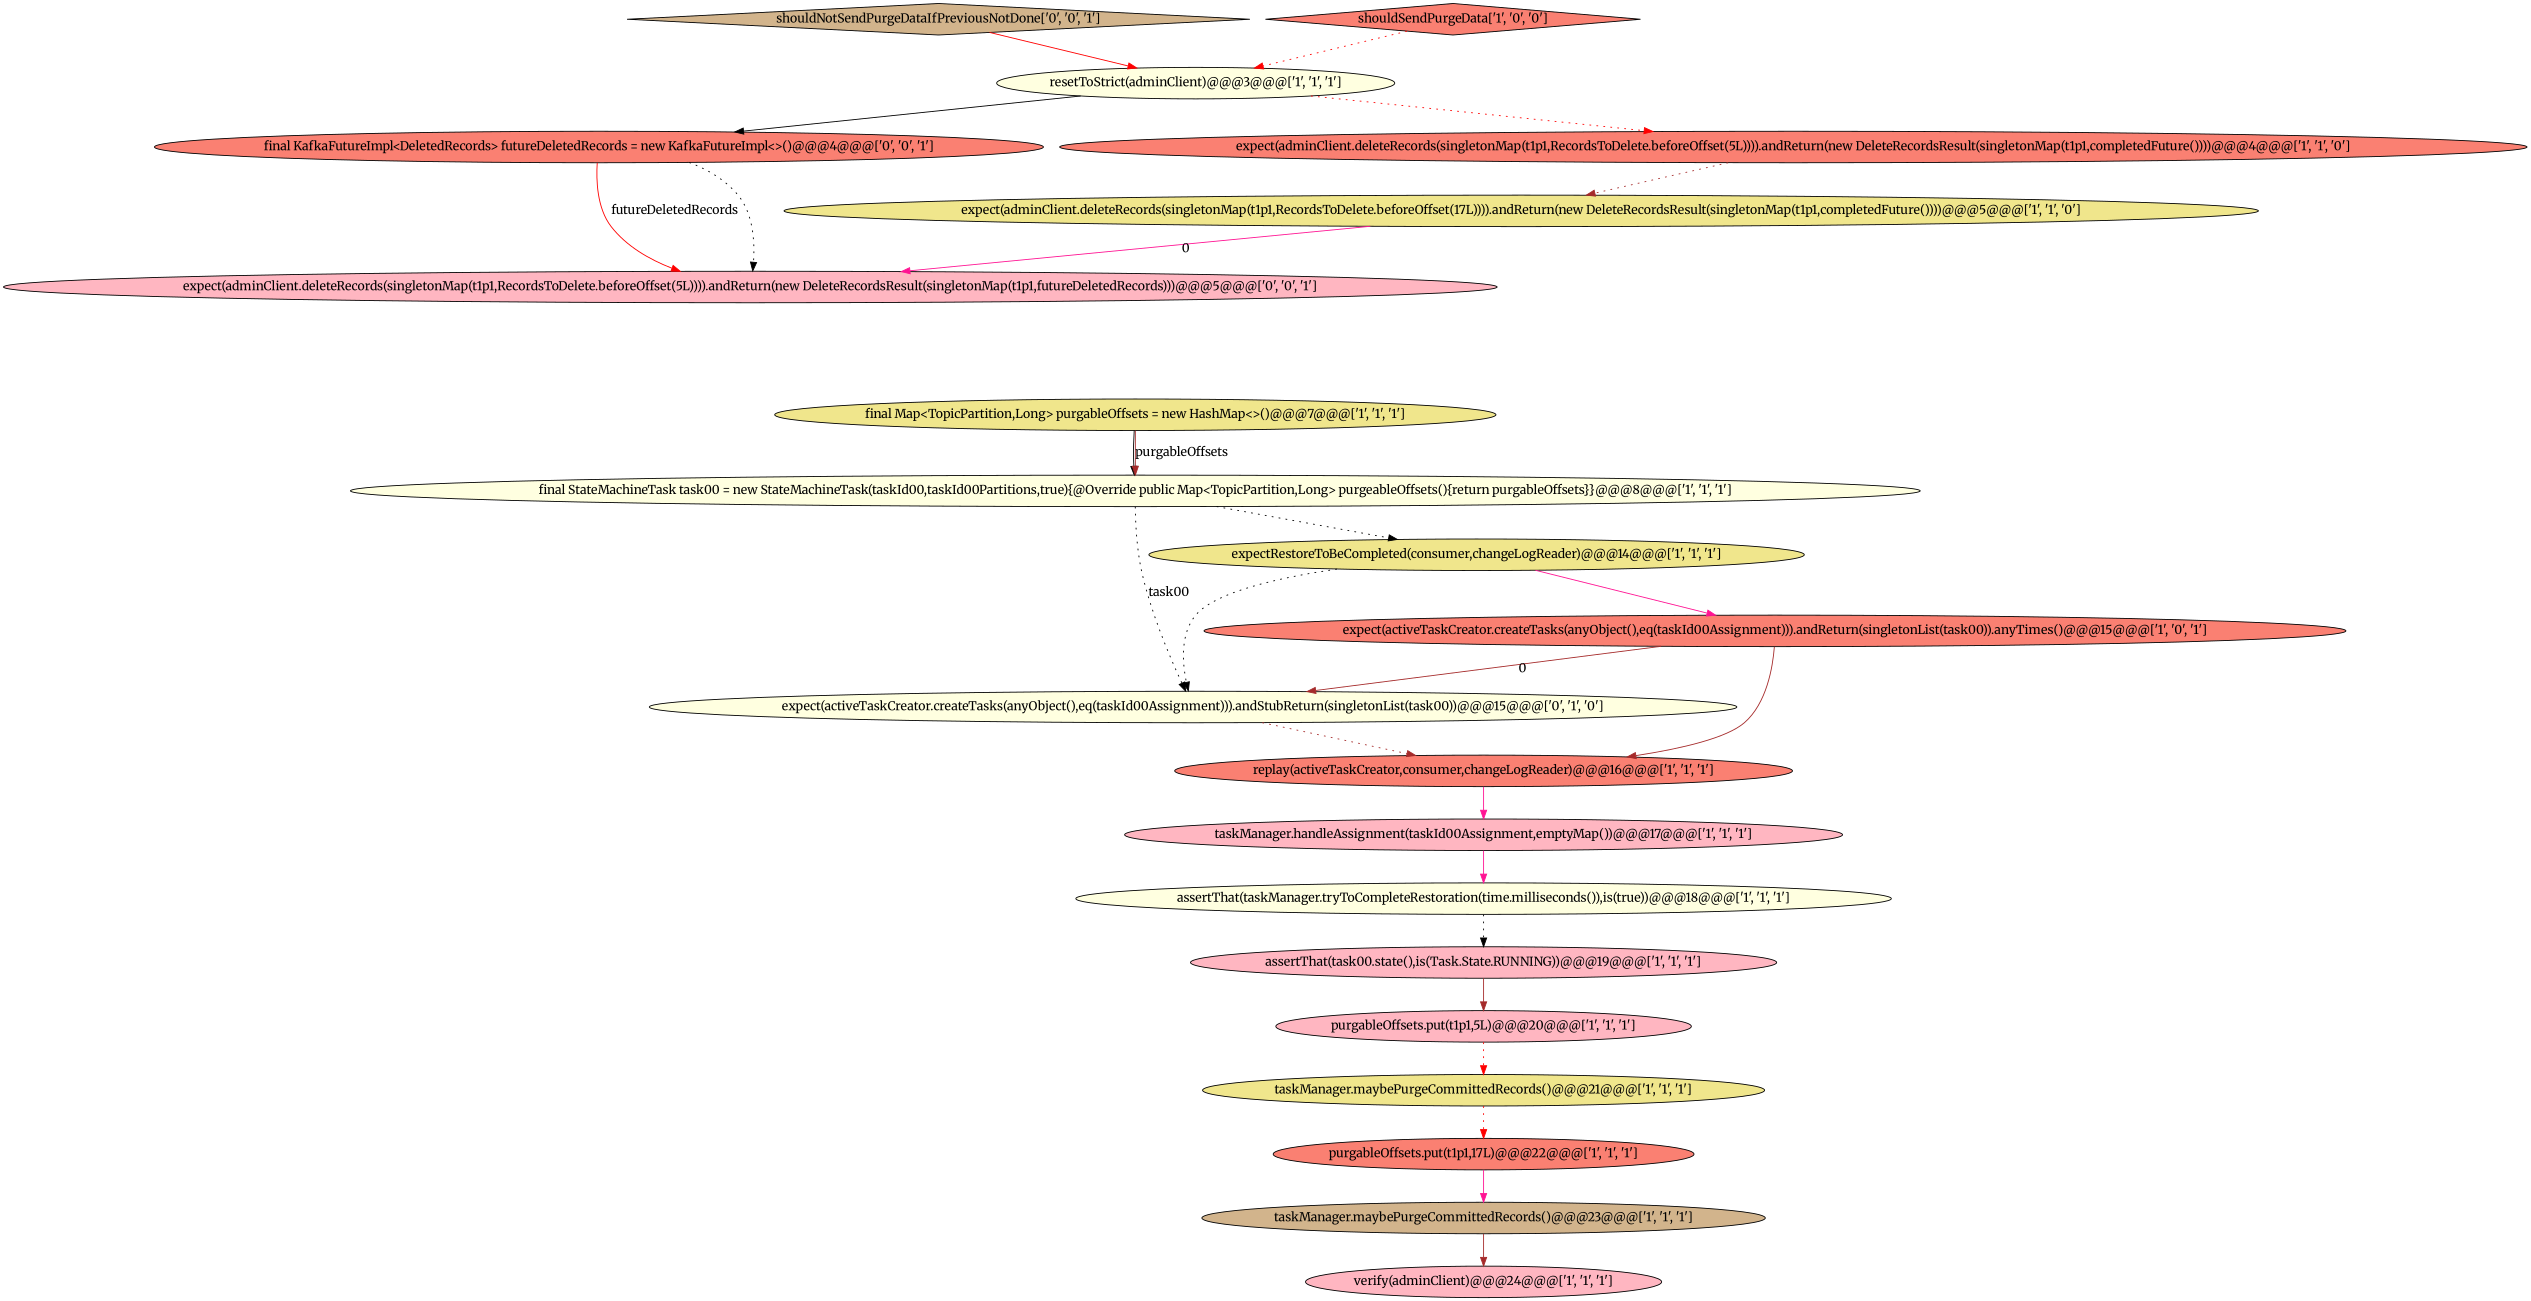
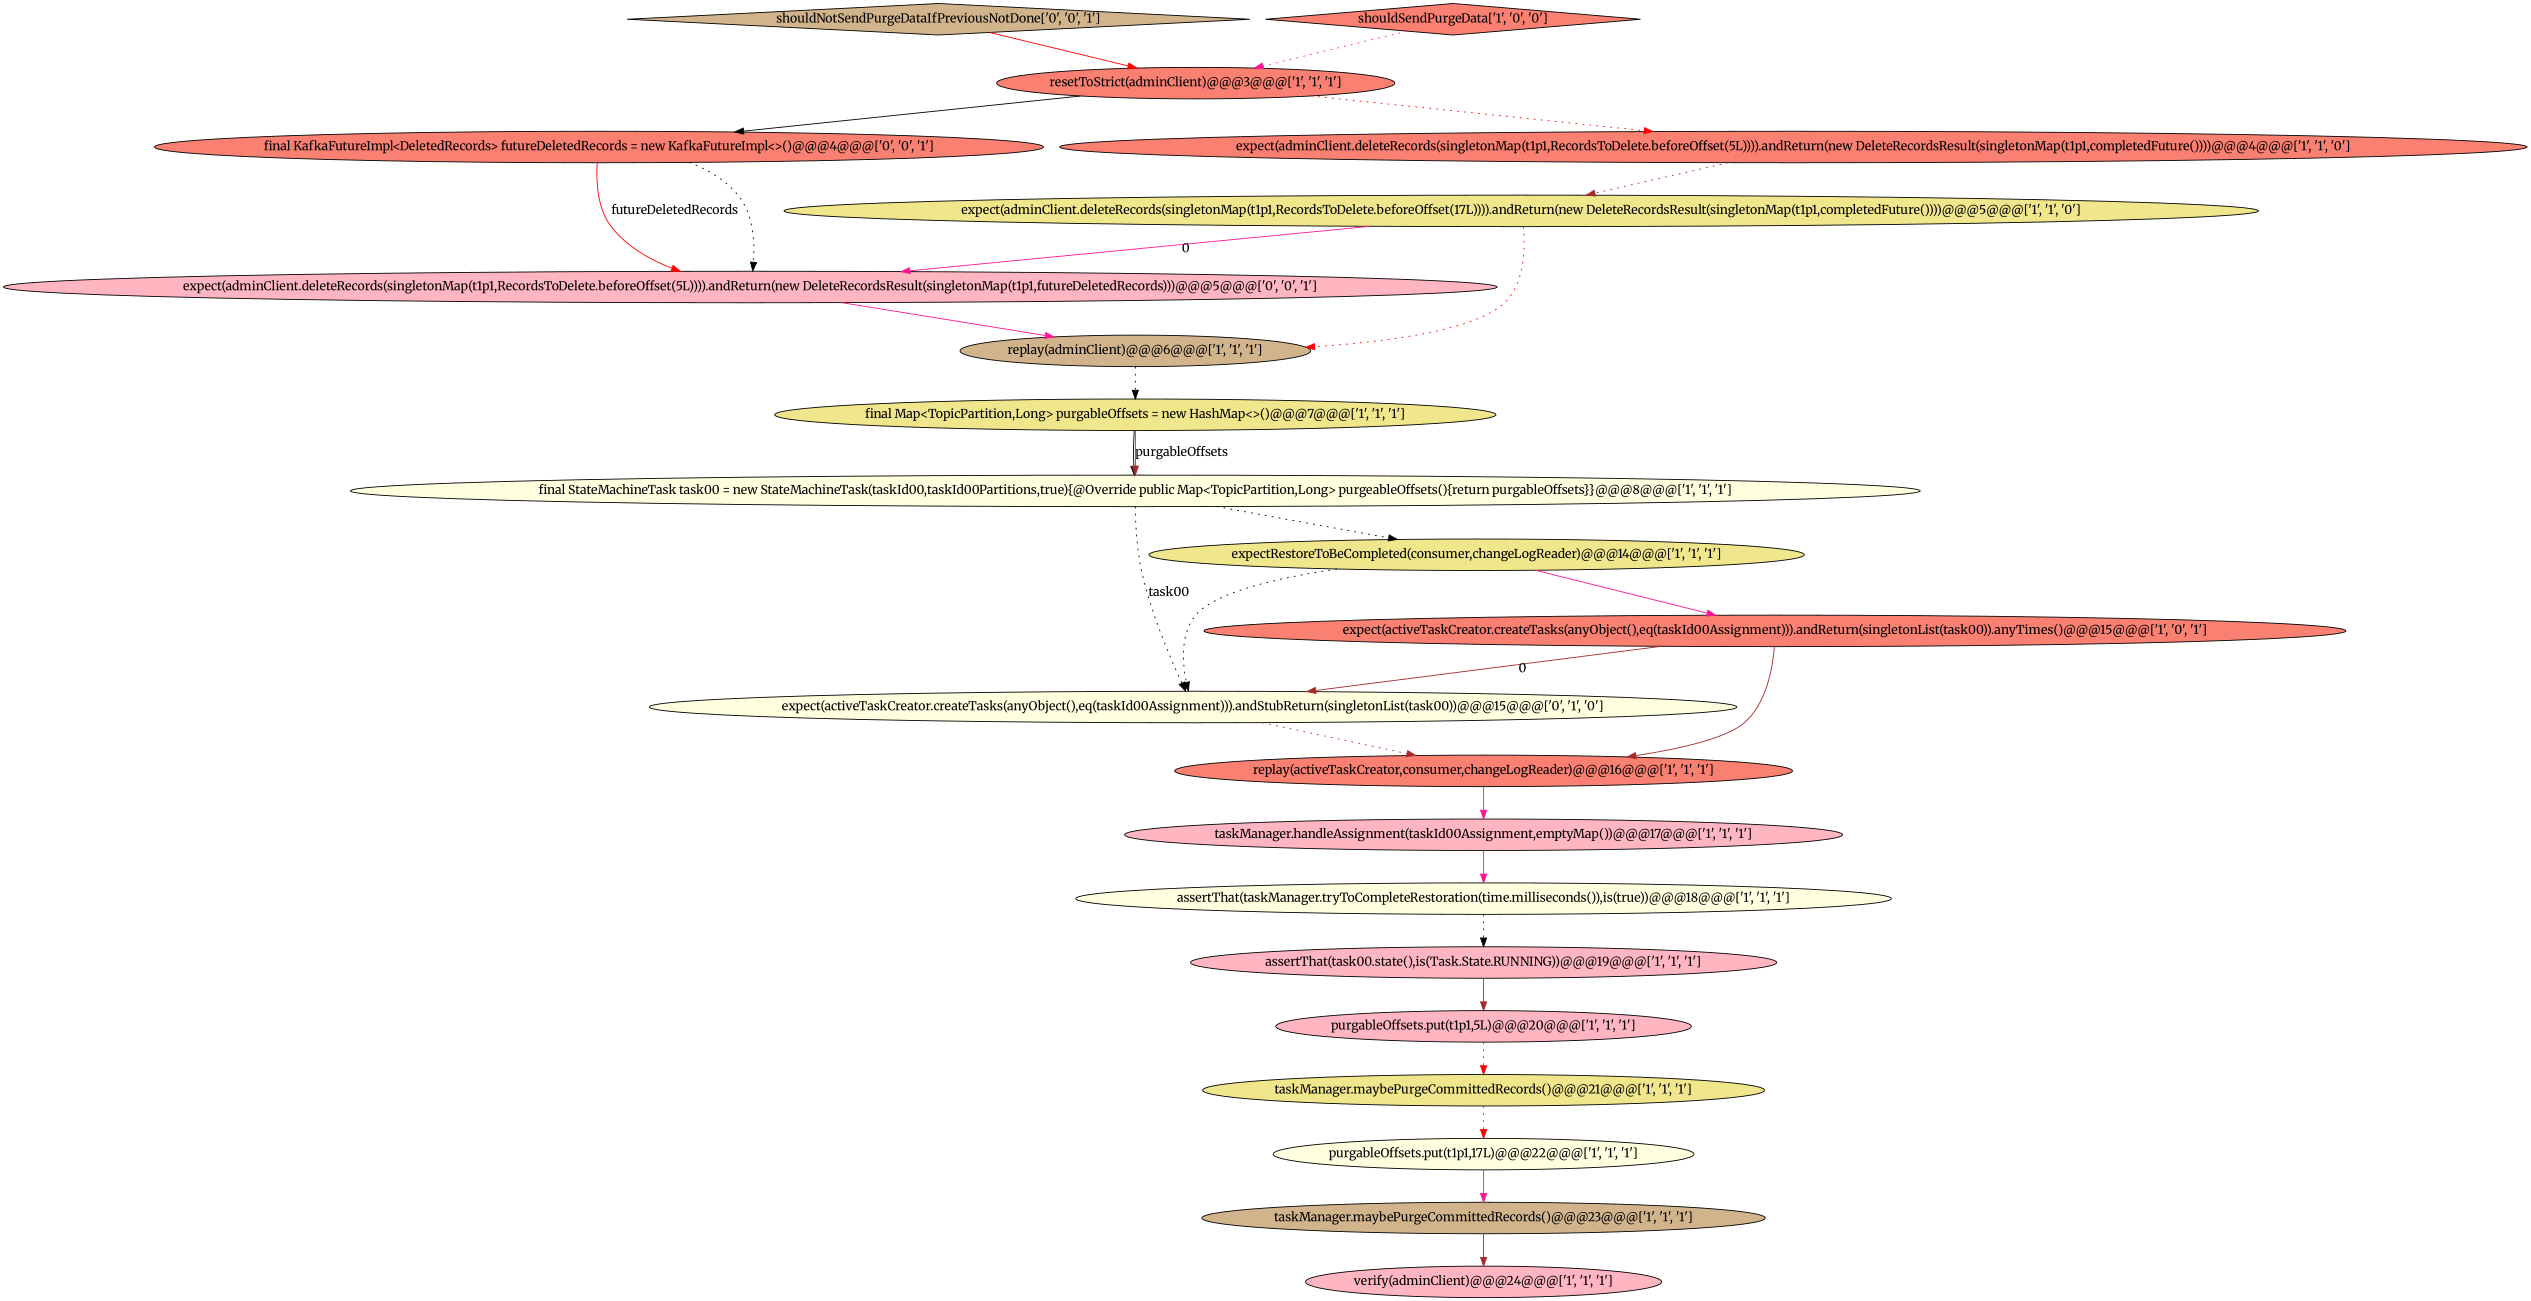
edge "shouldSendPurgeData['1', '0', '0']" -> "resetToStrict(adminClient)@@@3@@@['1', '1', '1']": color red -> deeppink
node "resetToStrict(adminClient)@@@3@@@['1', '1', '1']": fillcolor lightyellow -> salmon
node "replay(adminClient)@@@6@@@['1', '1', '1']": added
node "purgableOffsets.put(t1p1,17L)@@@22@@@['1', '1', '1']": fillcolor salmon -> lightyellow
